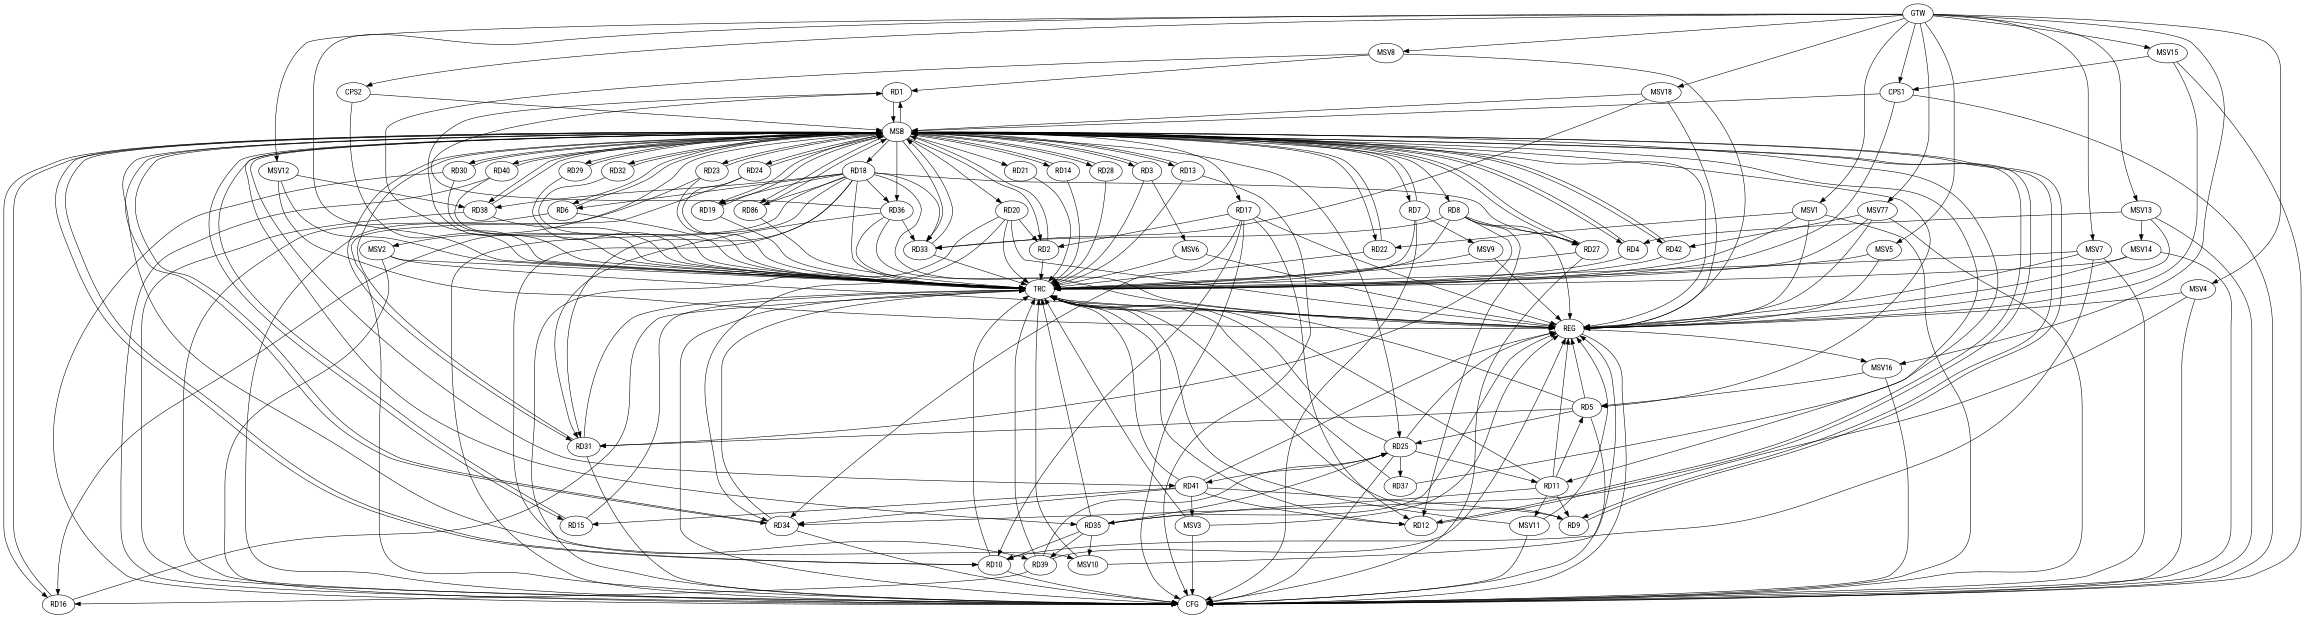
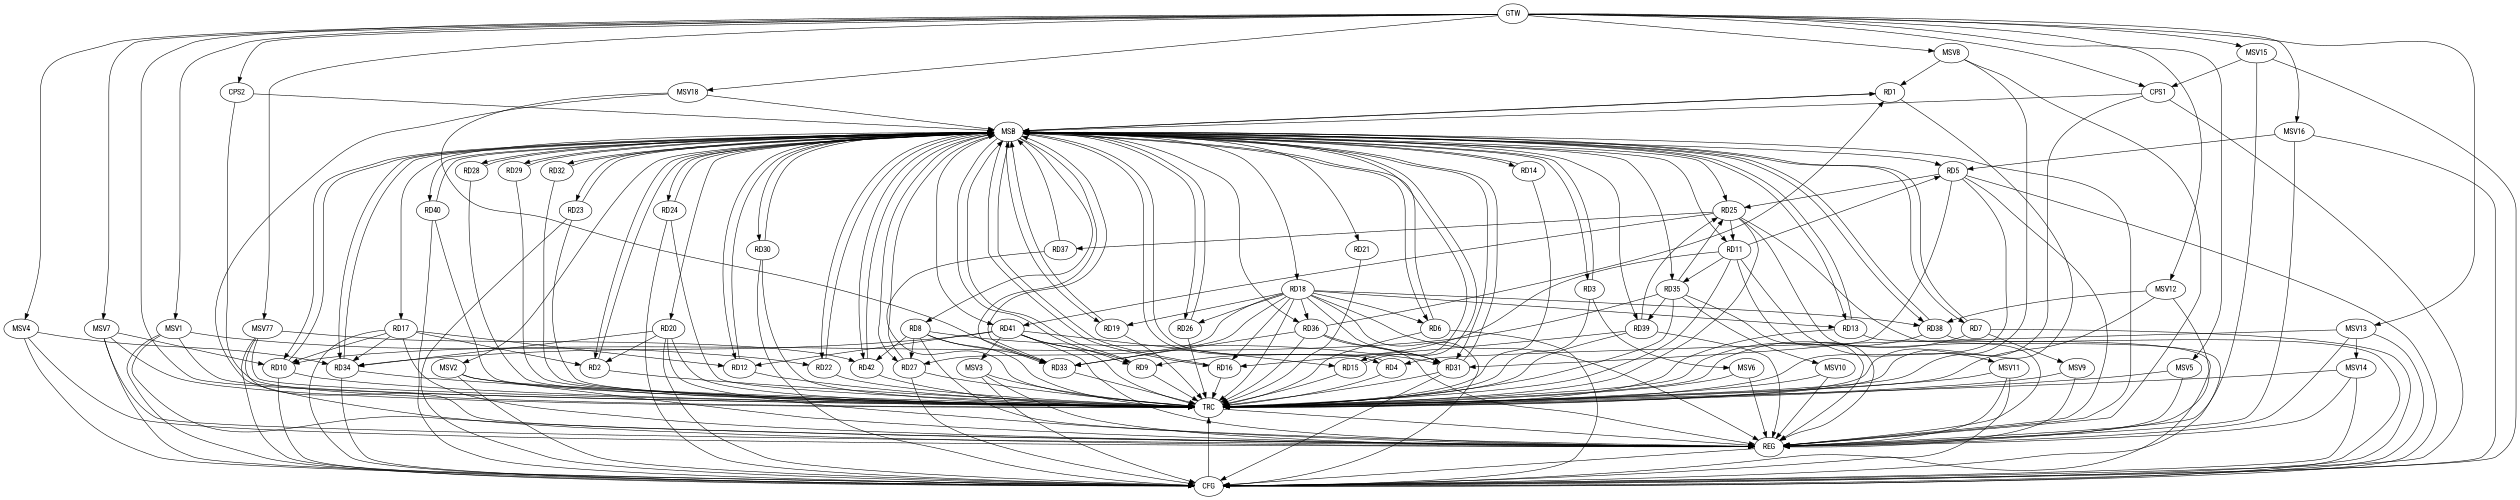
node "RD86": label "RD86" -> "RD26"
edge "REG" -> "MSV16": reversed
edge "RD8" -> "RD12": now "RD8" -> "RD42"
edge "RD18" -> "MSV10": now "RD18" -> "RD13"
